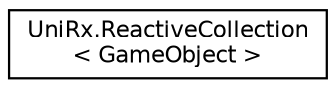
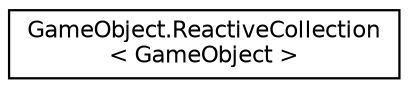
node "UniRx.ReactiveCollection < GameObject >": label "UniRx.ReactiveCollection < GameObject >" -> "GameObject.ReactiveCollection < GameObject >"
